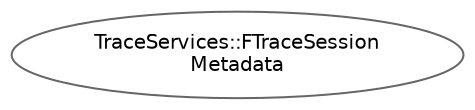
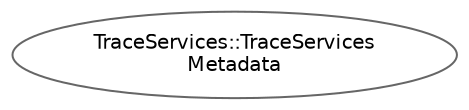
node "TraceServices::FTraceSession Metadata": label "TraceServices::FTraceSession Metadata" -> "TraceServices::TraceServices Metadata"
